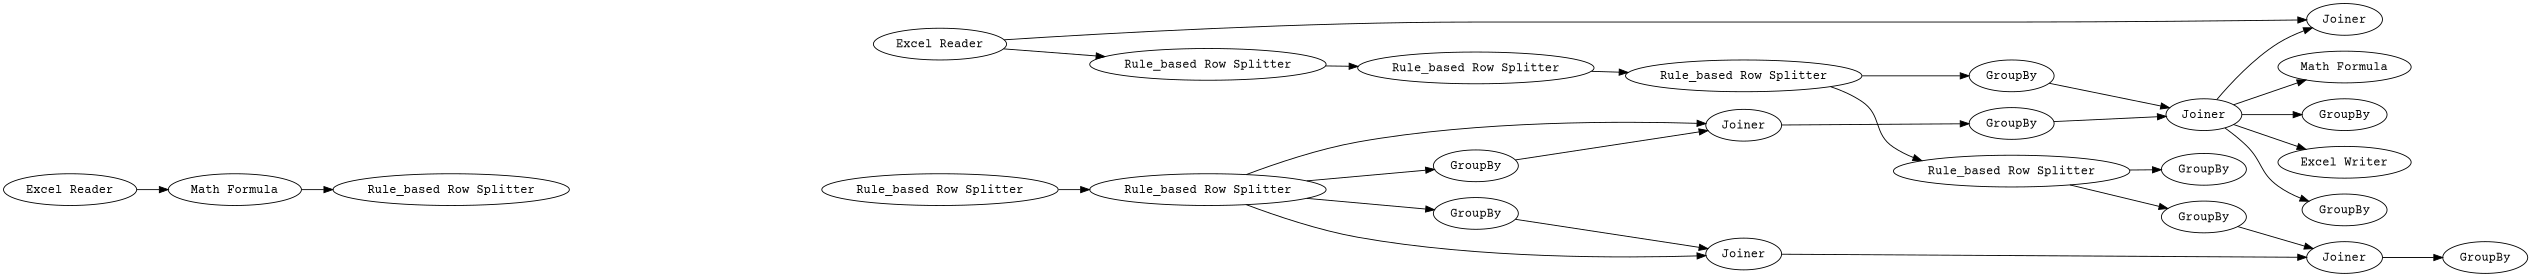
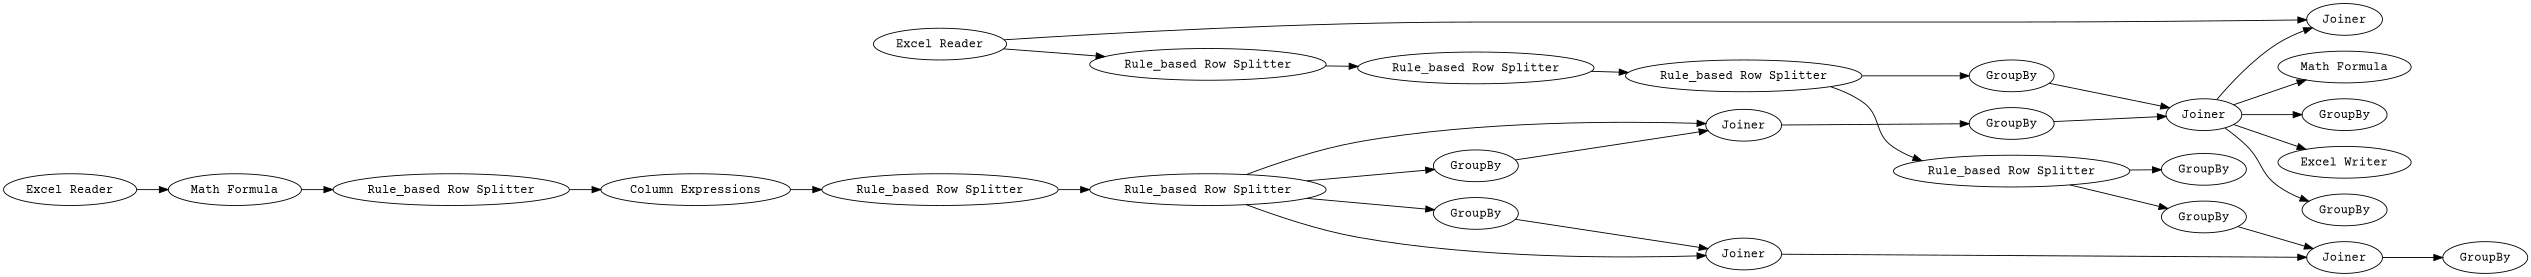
node "Column Expressions": added
